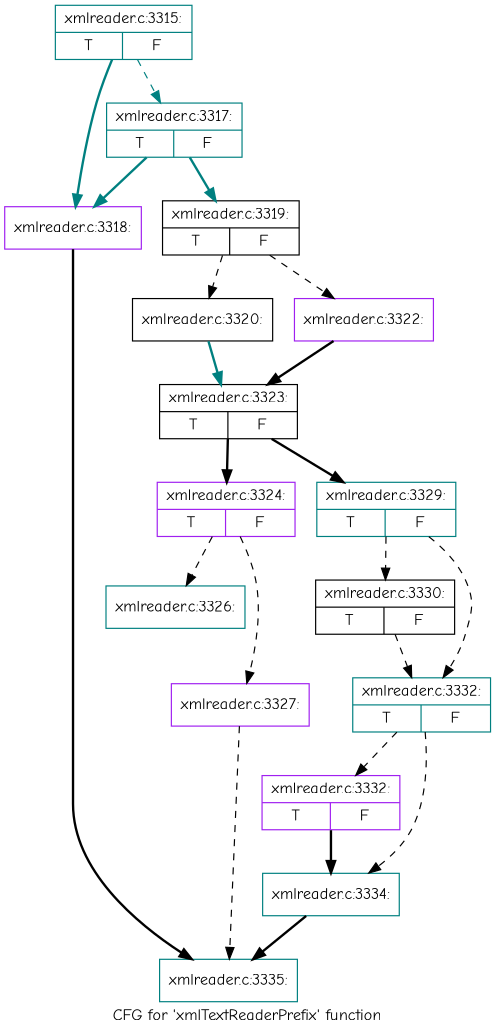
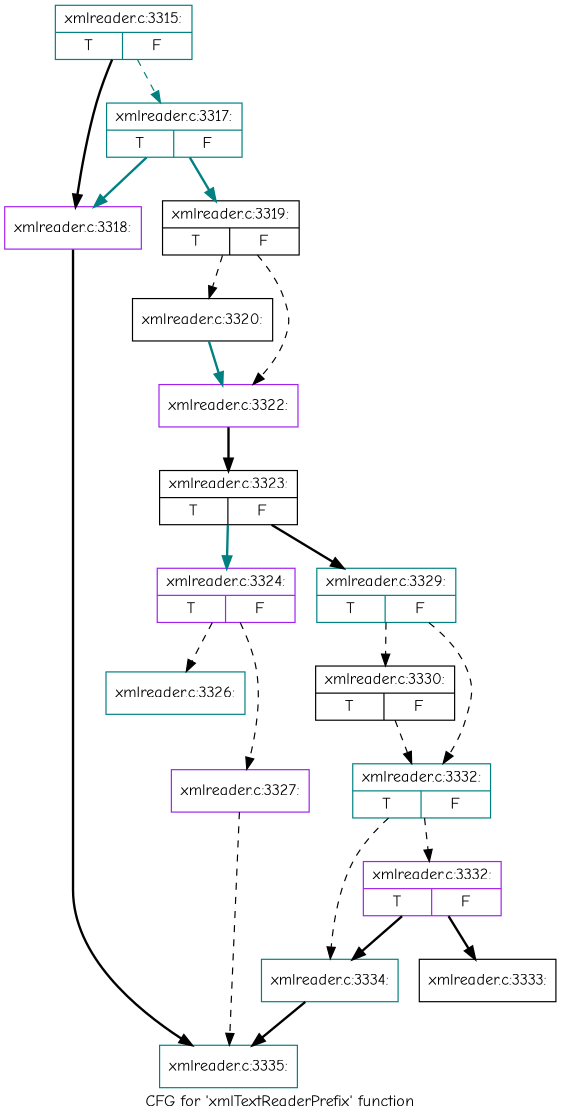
edge "xmlreader.c:3315:" -> "xmlreader.c:3318:": color teal -> black
edge "xmlreader.c:3320:" -> "xmlreader.c:3323:": now "xmlreader.c:3320:" -> "xmlreader.c:3322:"
edge "xmlreader.c:3323:" -> "xmlreader.c:3324:": color black -> teal
node "xmlreader.c:3333:": added
